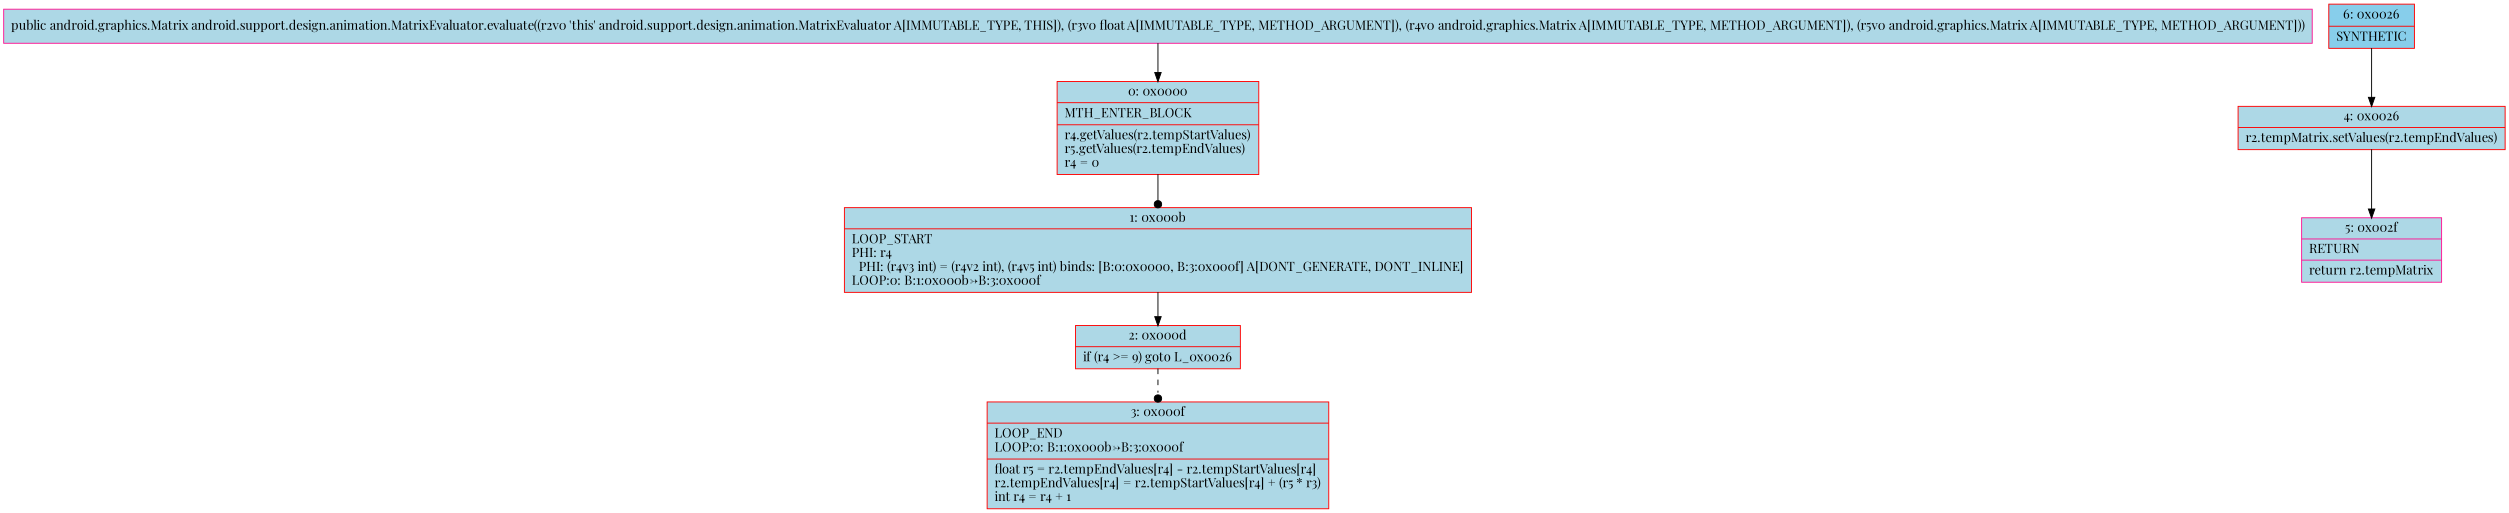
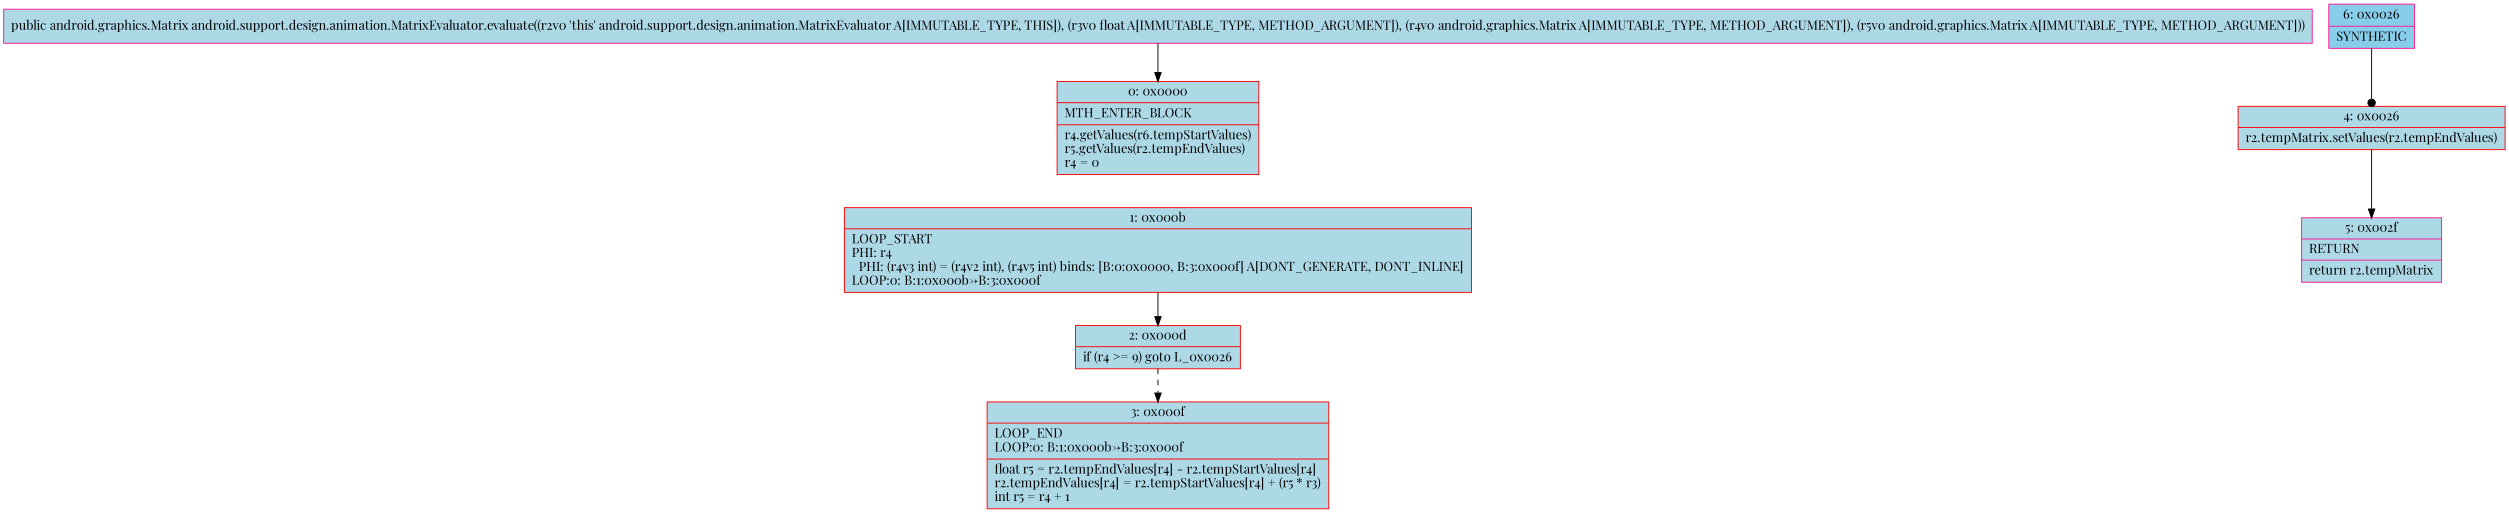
node "6: 0x0026": color red -> deeppink
edge "6: 0x0026" -> "4: 0x0026": arrowhead normal -> dot
node "0: 0x0000": text "r4.getValues(r2.tempStartValues)" -> "r4.getValues(r6.tempStartValues)"
edge "0: 0x0000" -> "1: 0x000b": removed
edge "2: 0x000d" -> "3: 0x000f": arrowhead dot -> normal
node "3: 0x000f": text "int r4 = r4 + 1" -> "int r5 = r4 + 1"
